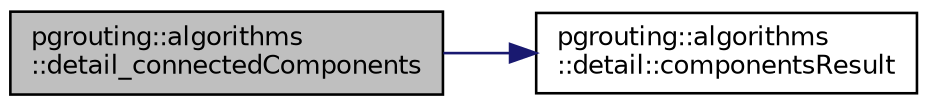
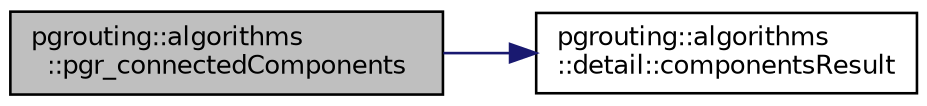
node "pgrouting::algorithms ::detail_connectedComponents": label "pgrouting::algorithms ::detail_connectedComponents" -> "pgrouting::algorithms ::pgr_connectedComponents"
